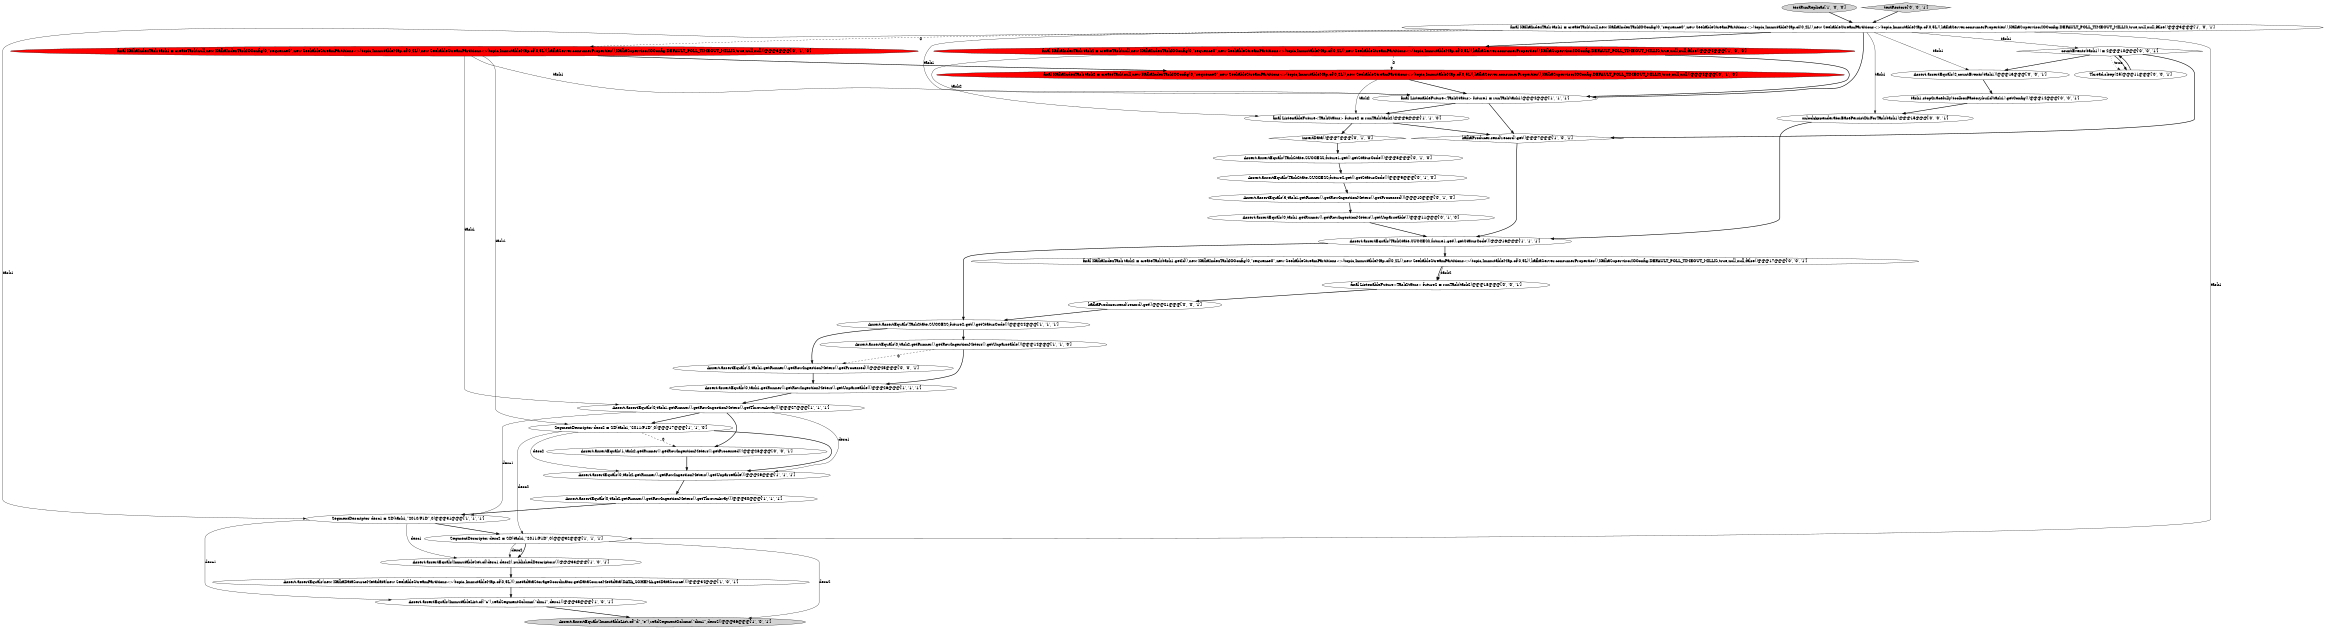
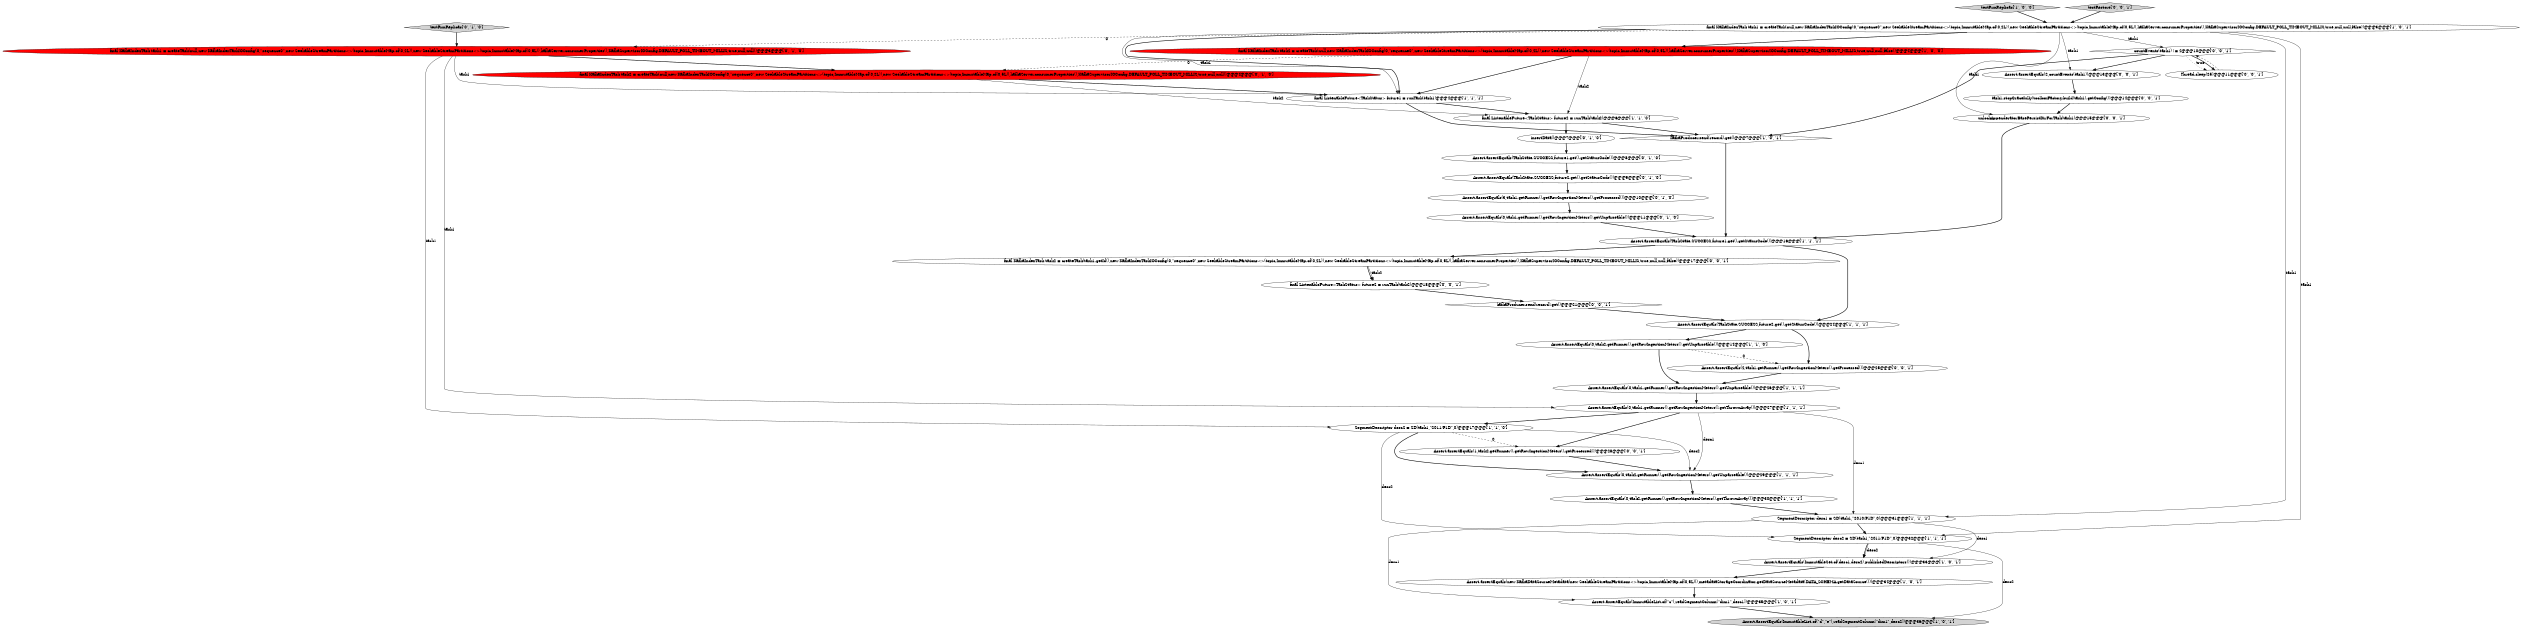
node "testRunReplicas['1', '0', '0']": shape ellipse -> diamond
node "testRunReplicas['0', '1', '0']": added
edge "Thread.sleep(25)@@@11@@@['0', '0', '1']" -> "countEvents(task1) != 2@@@10@@@['0', '0', '1']": style bold -> dashed
node "insertData()@@@7@@@['0', '1', '0']": shape diamond -> ellipse
node "kafkaProducer.send(record).get()@@@21@@@['0', '0', '1']": shape ellipse -> diamond
